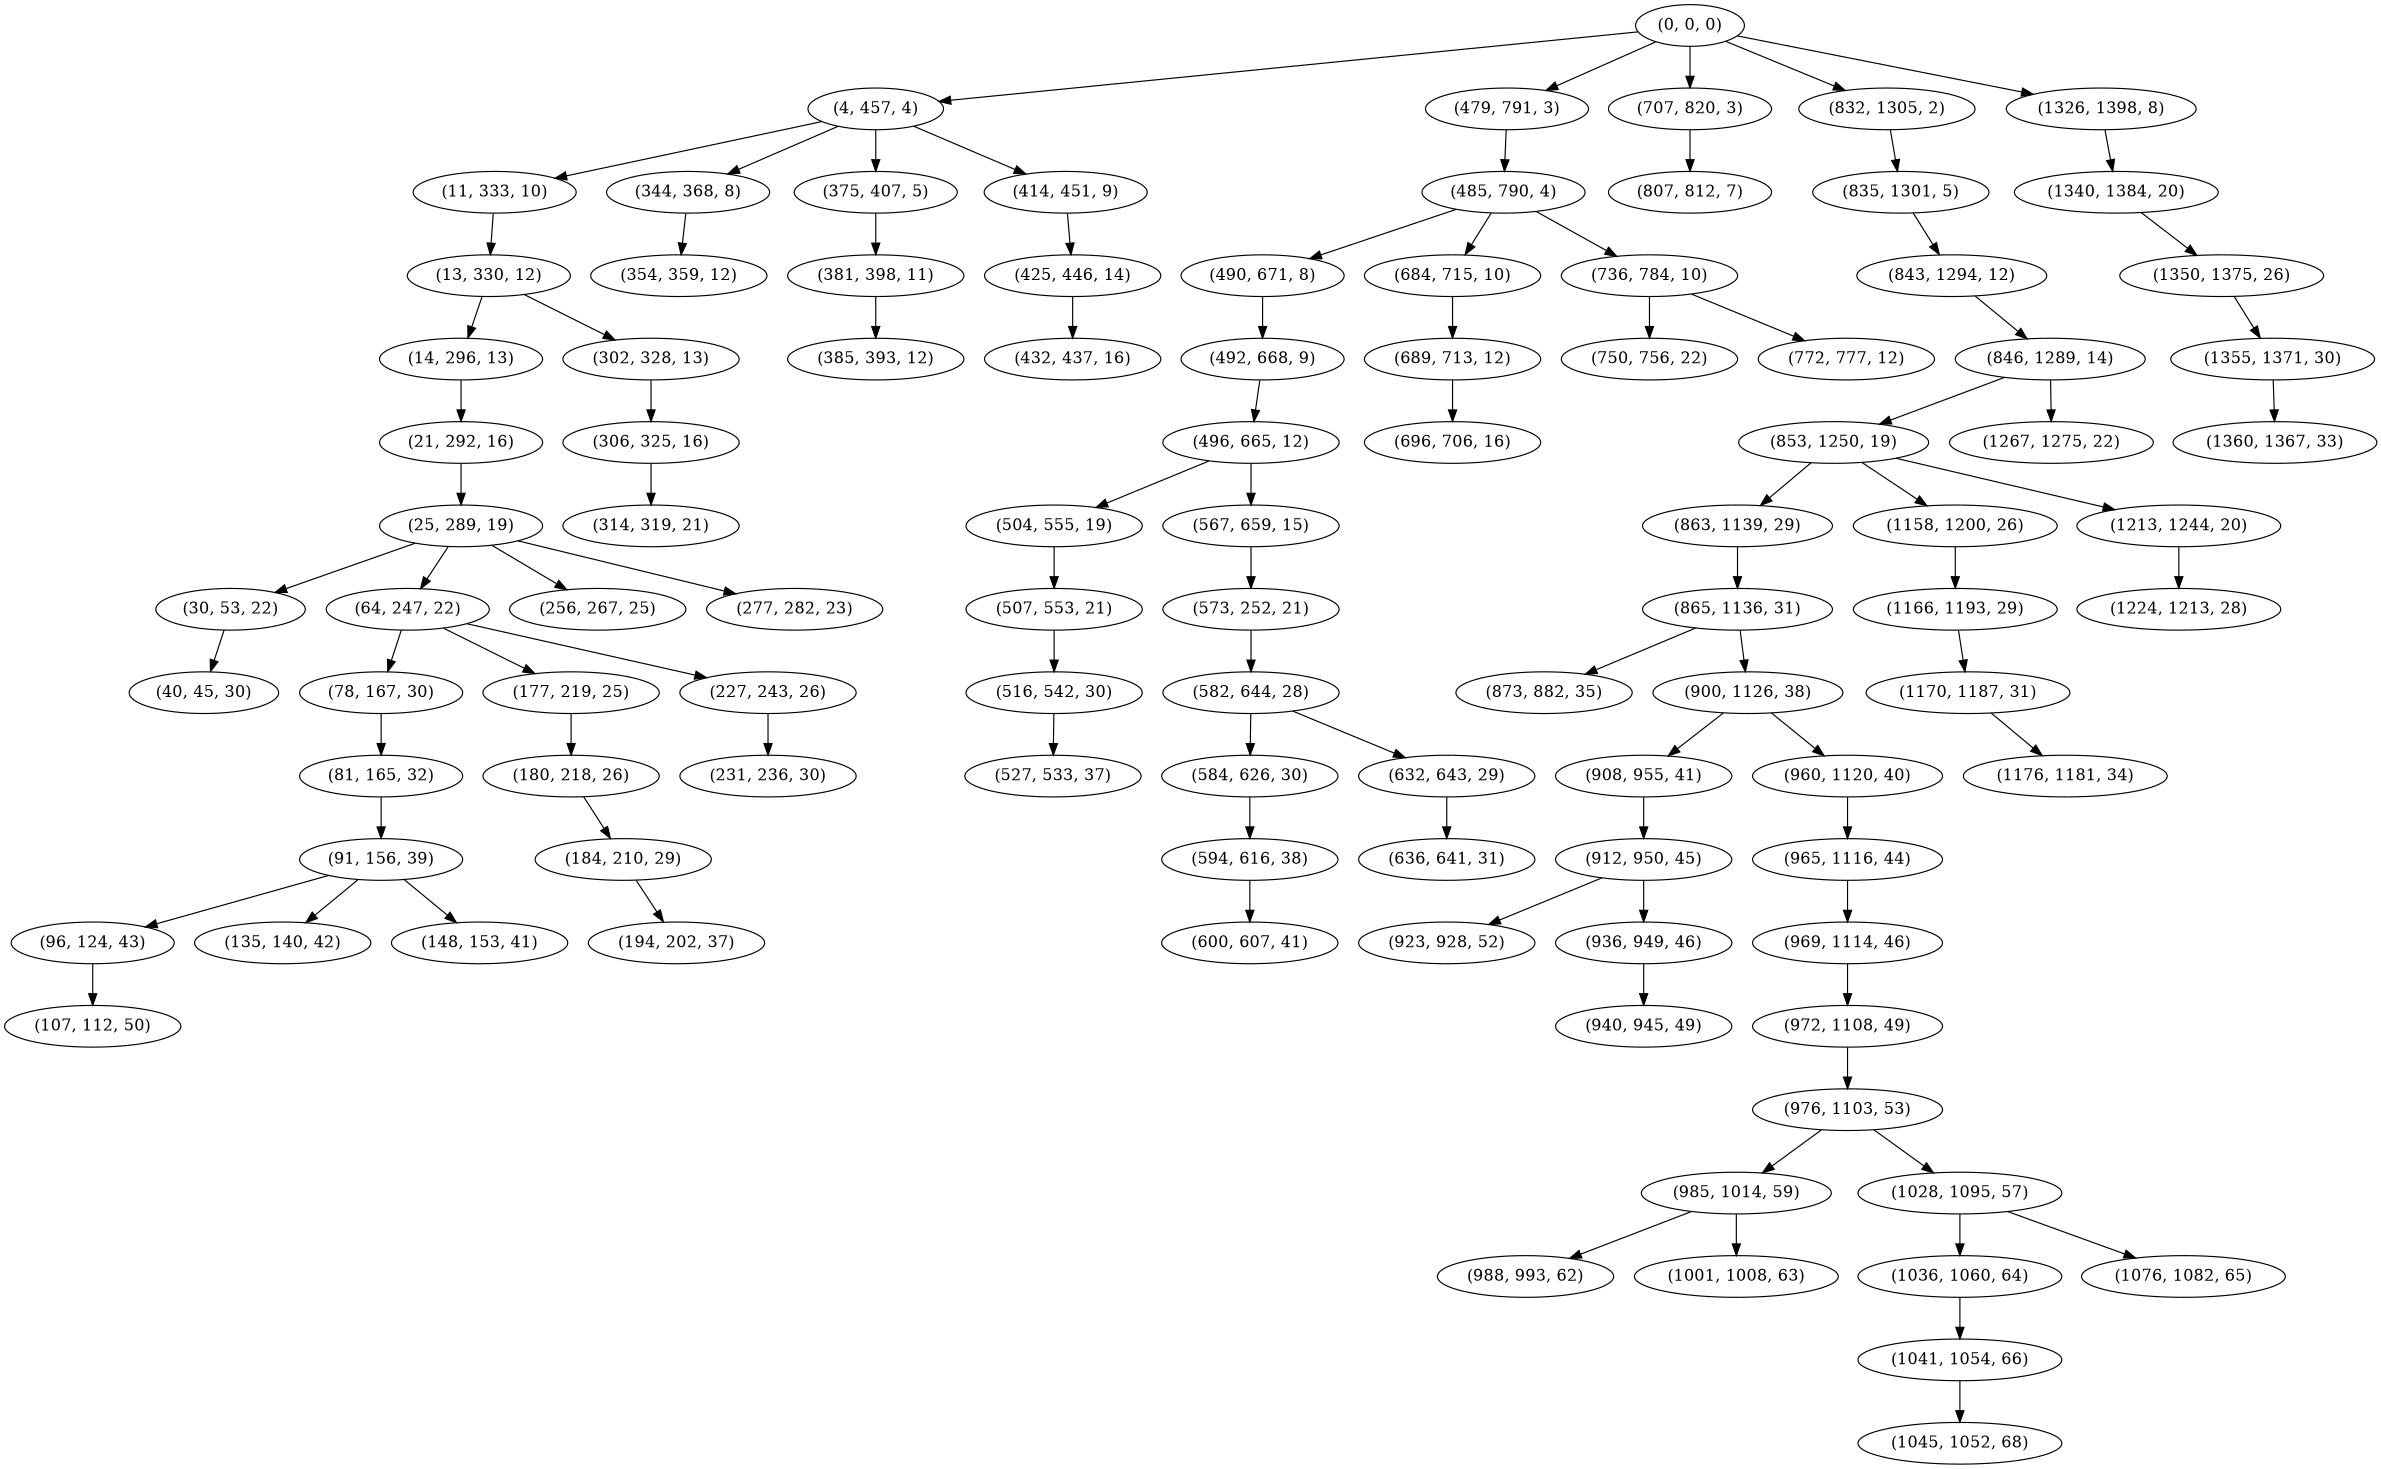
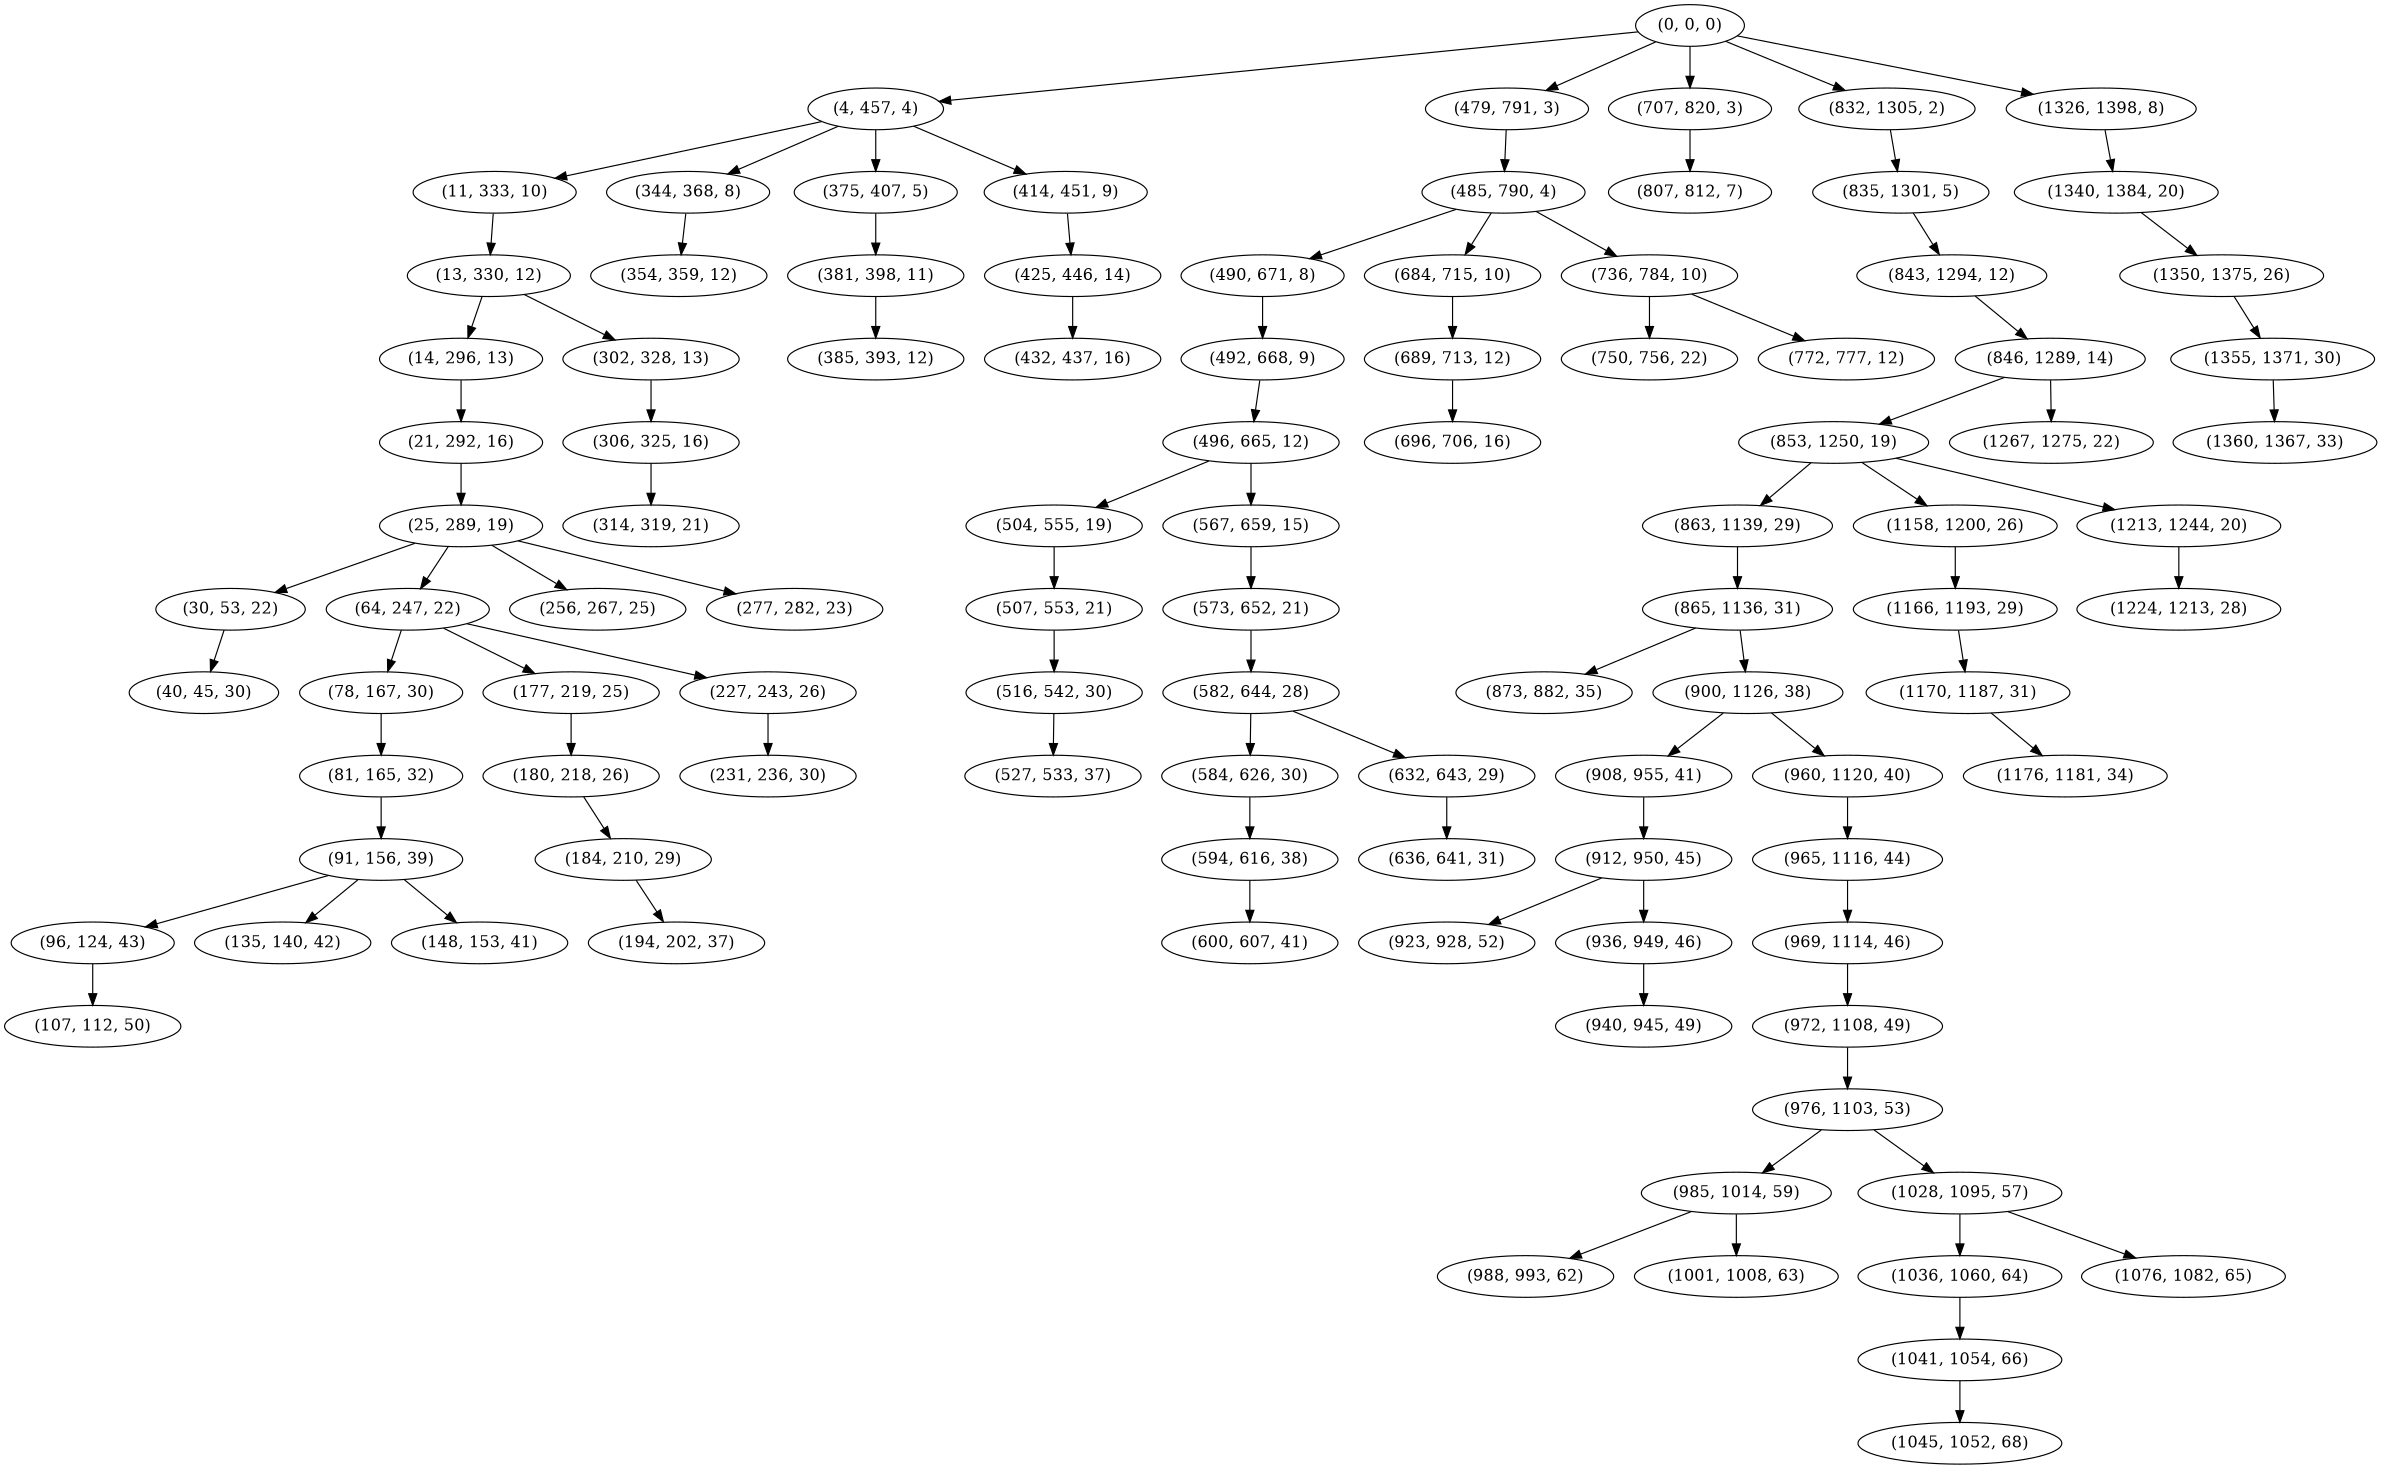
node "(573, 252, 21)": label "(573, 252, 21)" -> "(573, 652, 21)"
